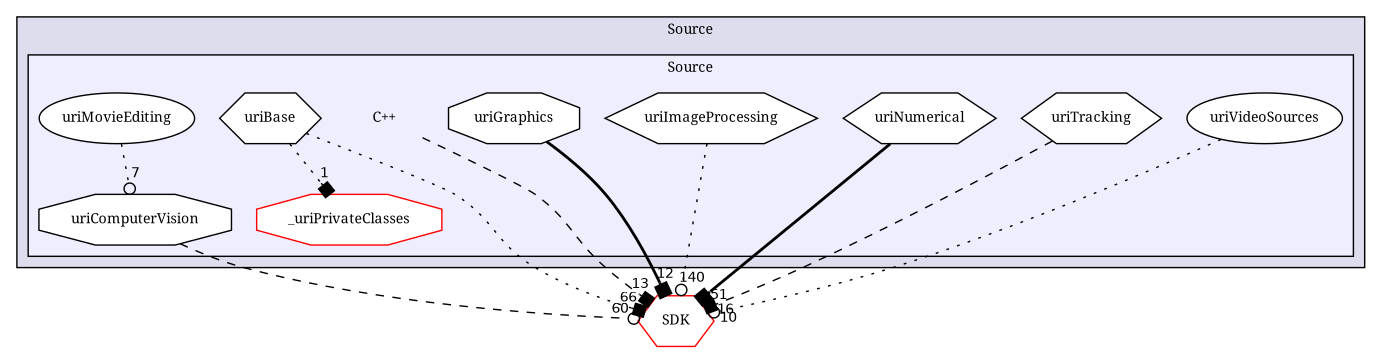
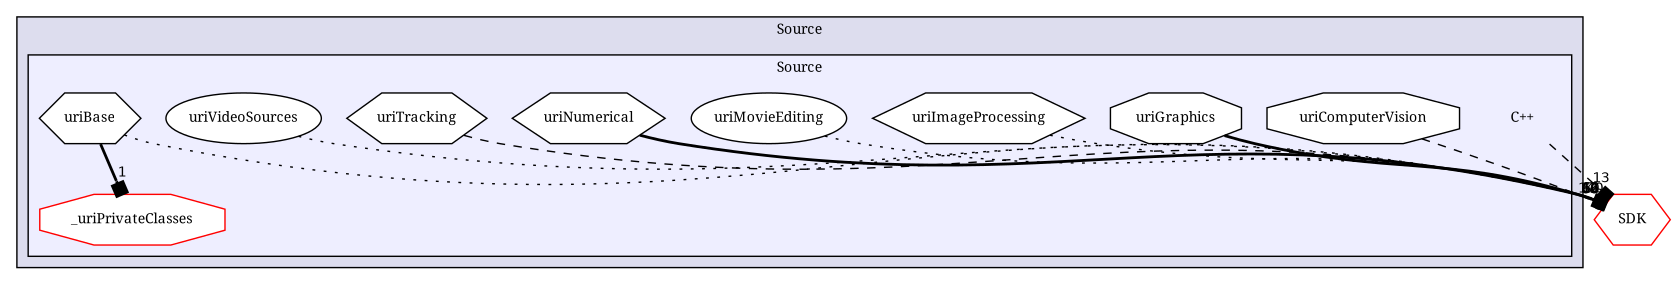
edge "uriMovieEditing" -> "uriComputerVision": now "uriMovieEditing" -> "SDK"
edge "uriBase" -> "_uriPrivateClasses": style dotted -> bold
